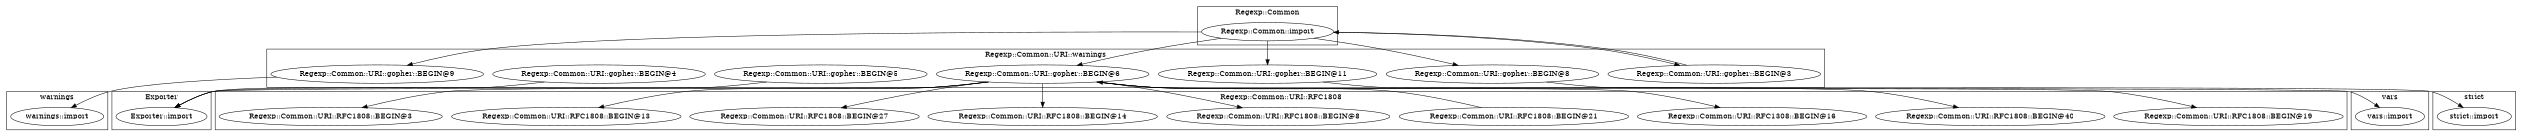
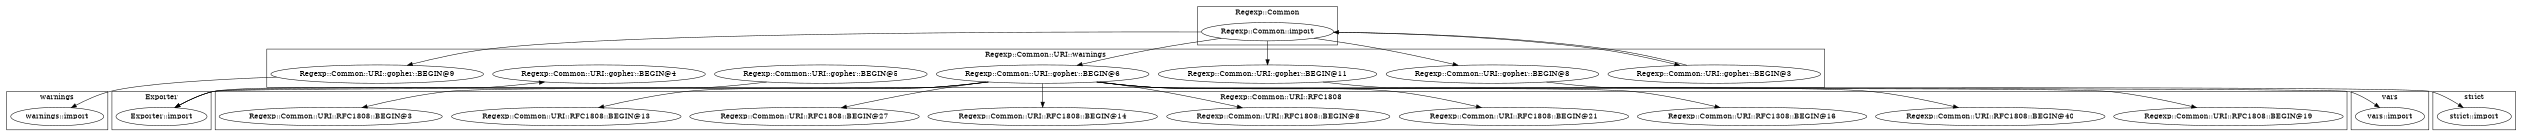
edge "Regexp::Common::URI::gopher::BEGIN@4" -> "Exporter::import": reversed
edge "Regexp::Common::URI::RFC1808::BEGIN@21" -> "Regexp::Common::URI::gopher::BEGIN@6": reversed
